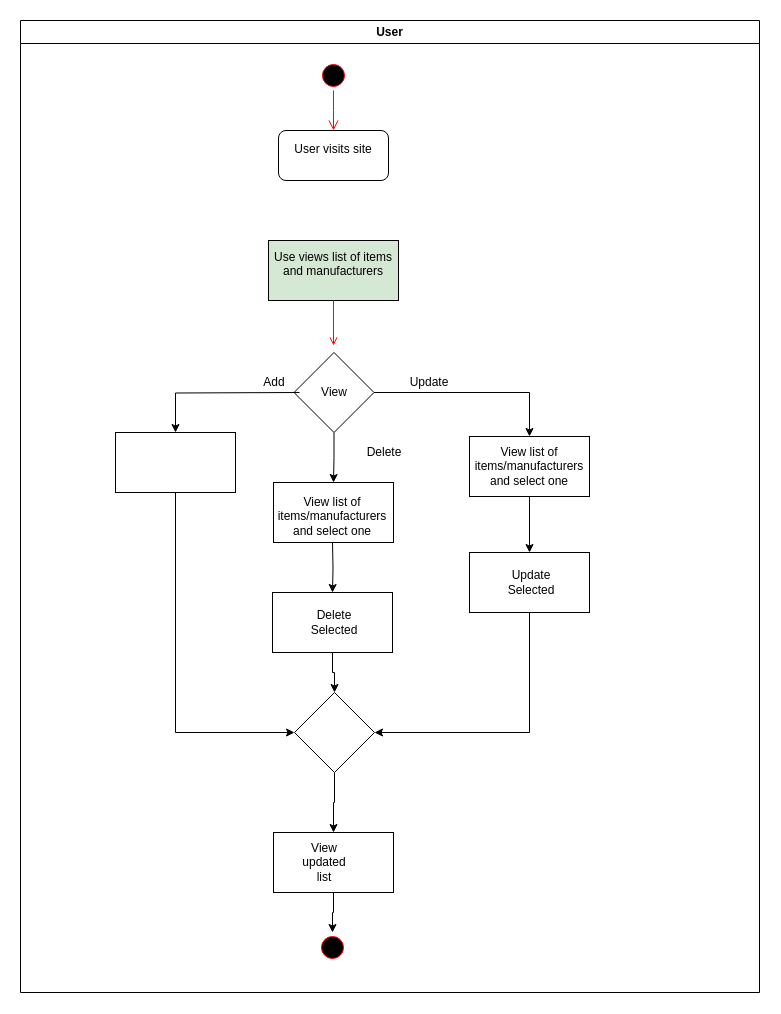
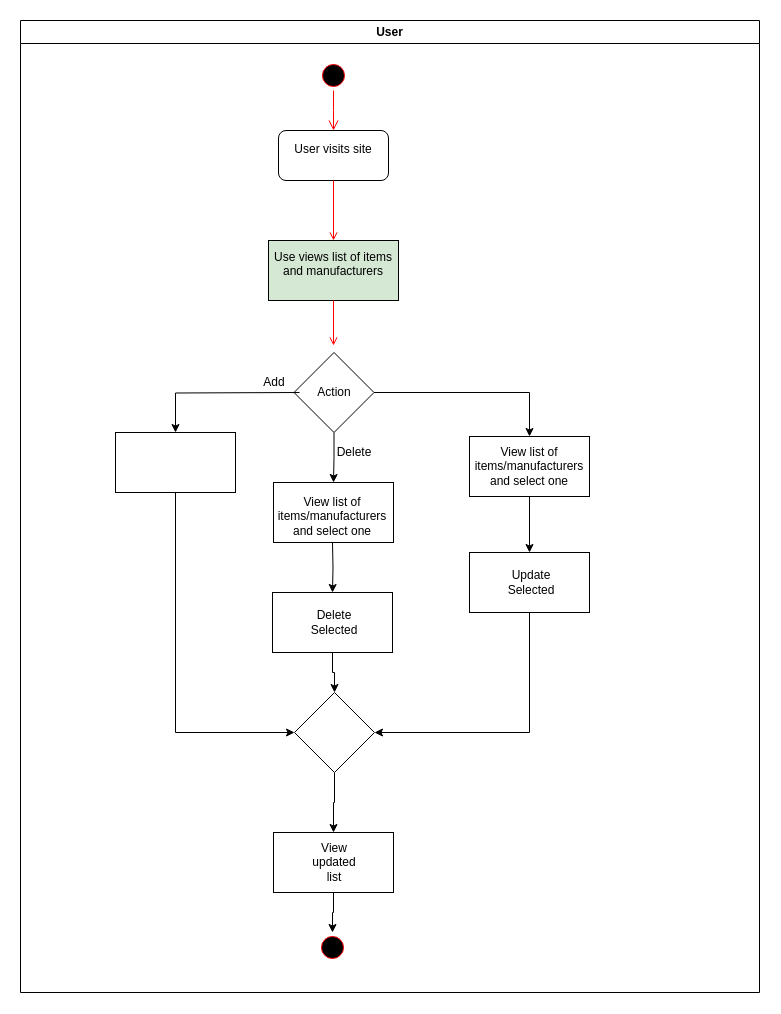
edge "User visits site" -> "Use views list of items and manufacturers": added
node "Update": removed
node "View": label "View" -> "Action"
node "Delete": moved (384, 453) -> (354, 453)
node "View updated list": moved (325, 863) -> (335, 863)
